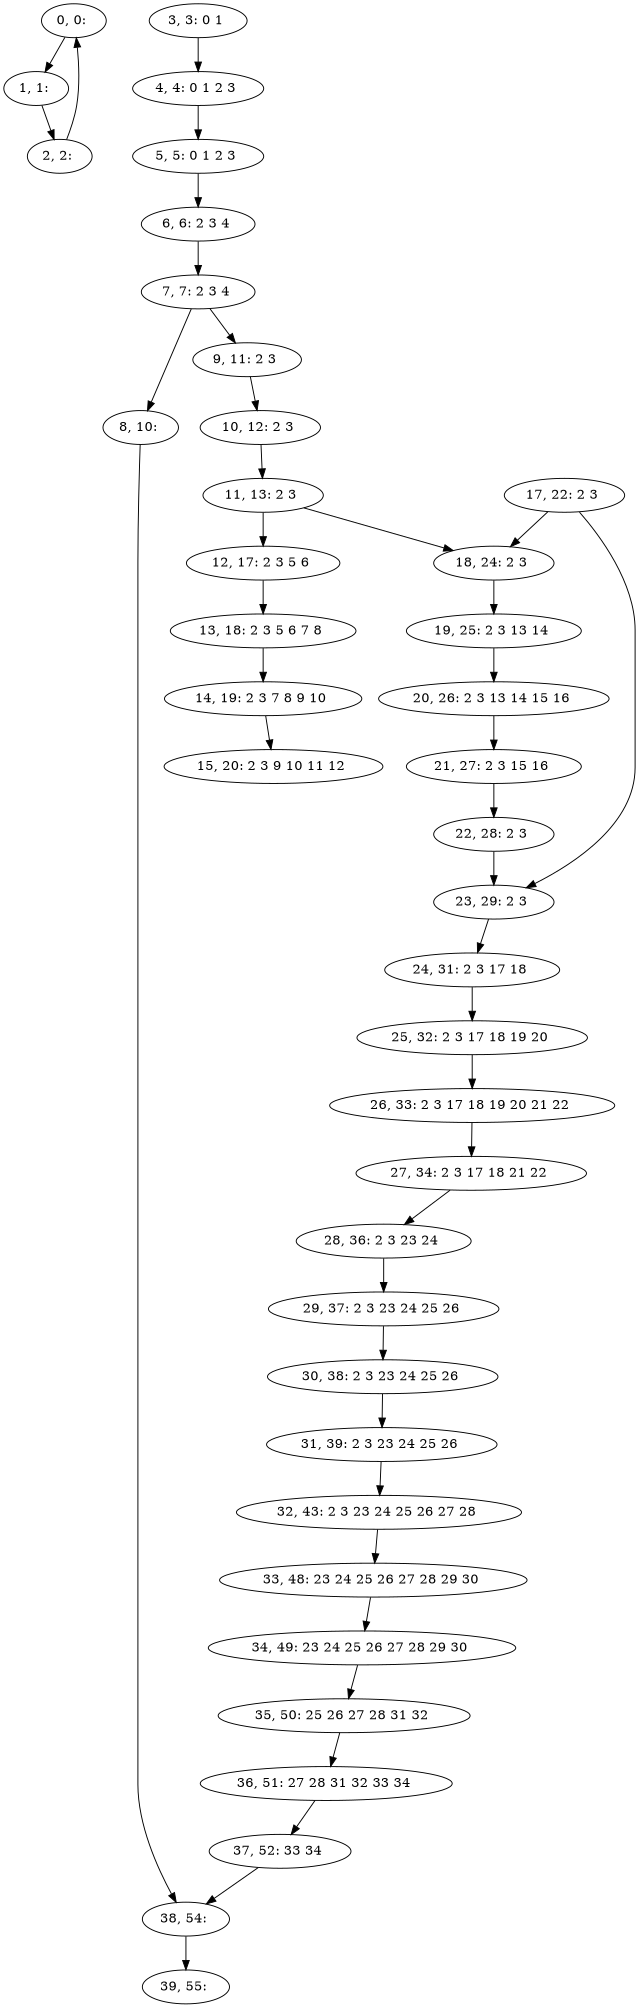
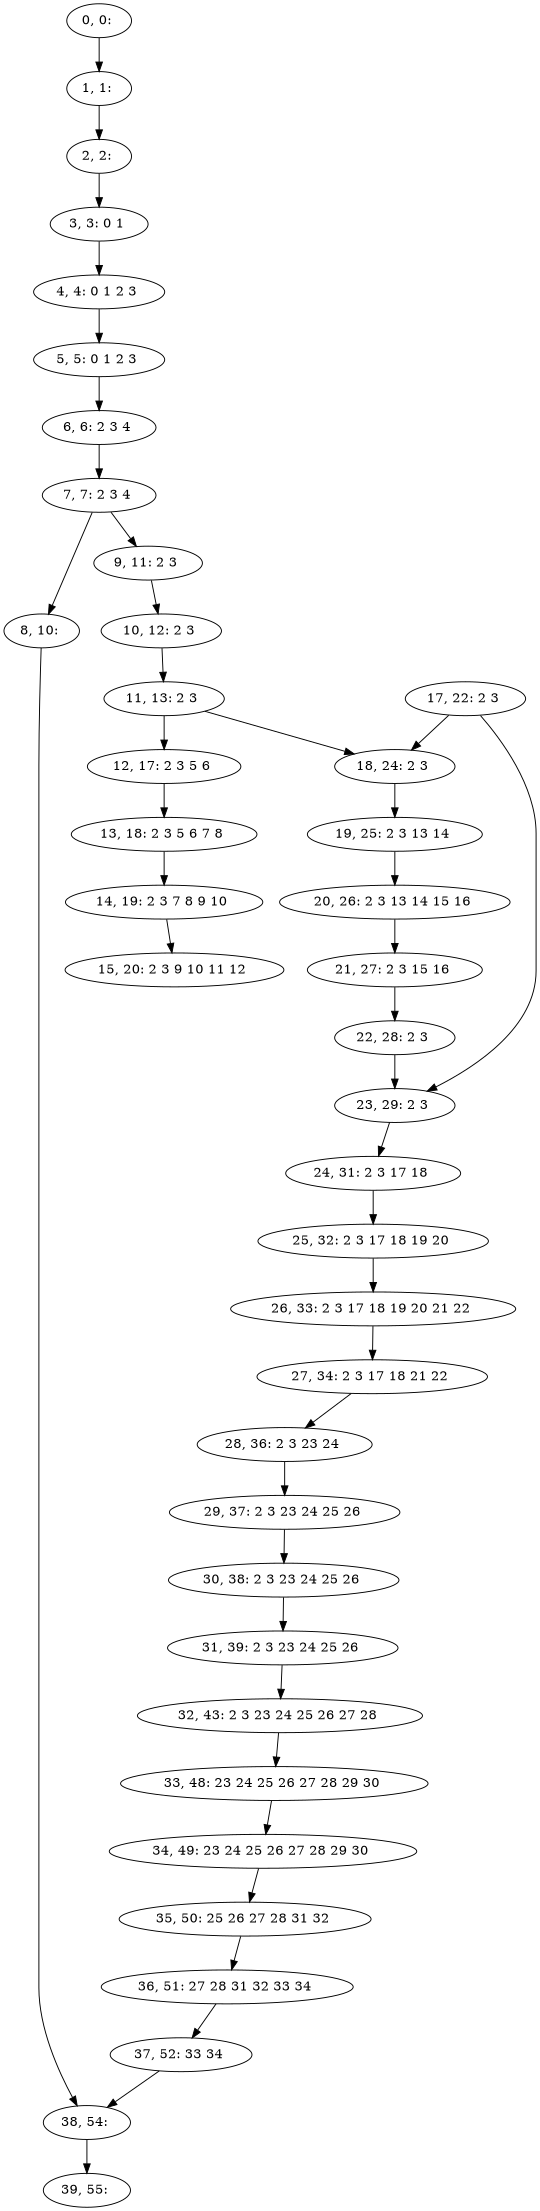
edge "2, 2:" -> "0, 0:": now "2, 2:" -> "3, 3: 0 1"
